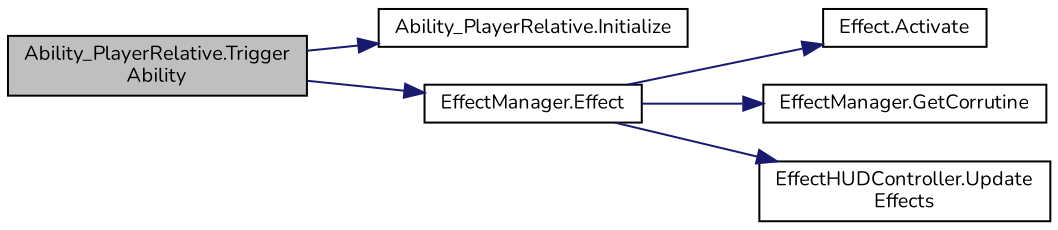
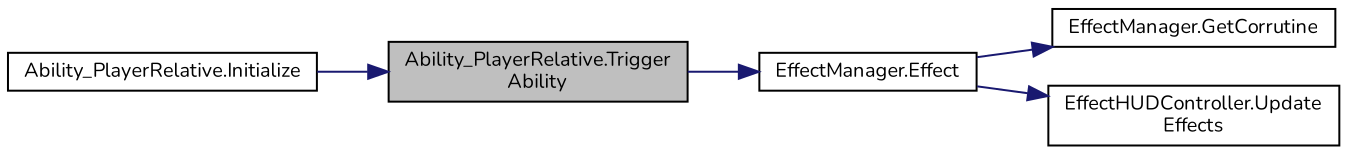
node "Effect.Activate": removed
edge "Ability_PlayerRelative.Trigger Ability" -> "Ability_PlayerRelative.Initialize": reversed
